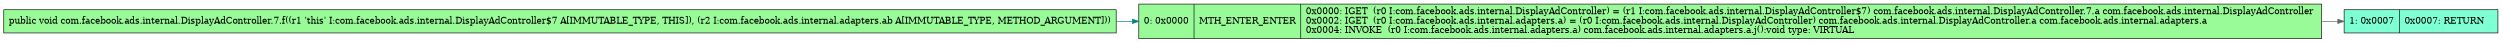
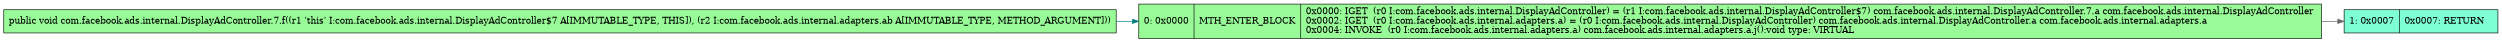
node "0: 0x0000": text "MTH_ENTER_ENTER" -> "MTH_ENTER_BLOCK"
